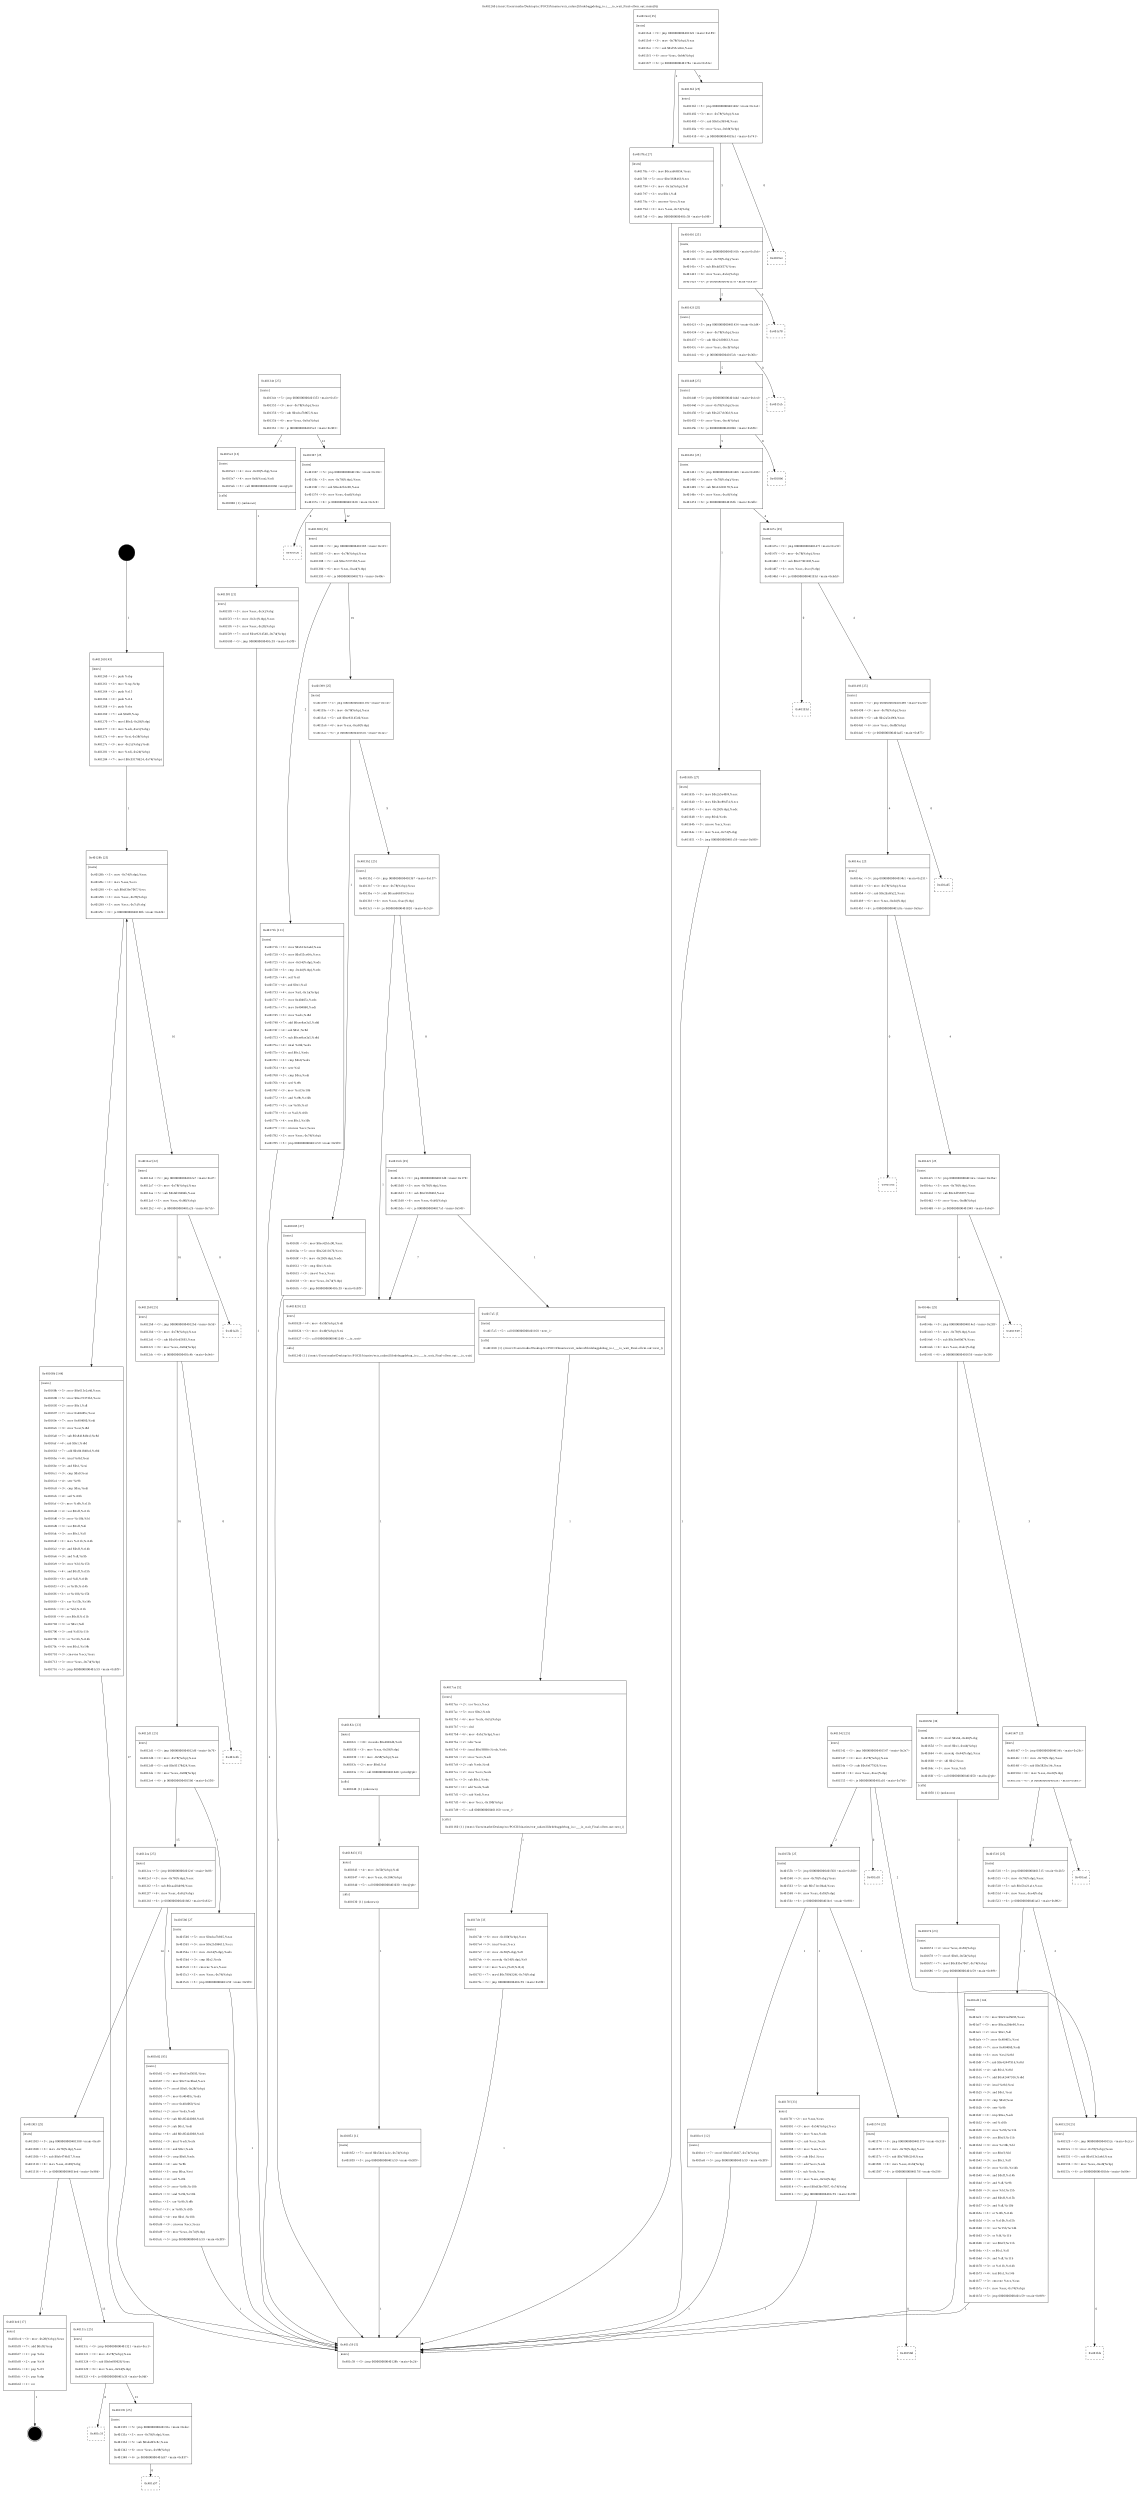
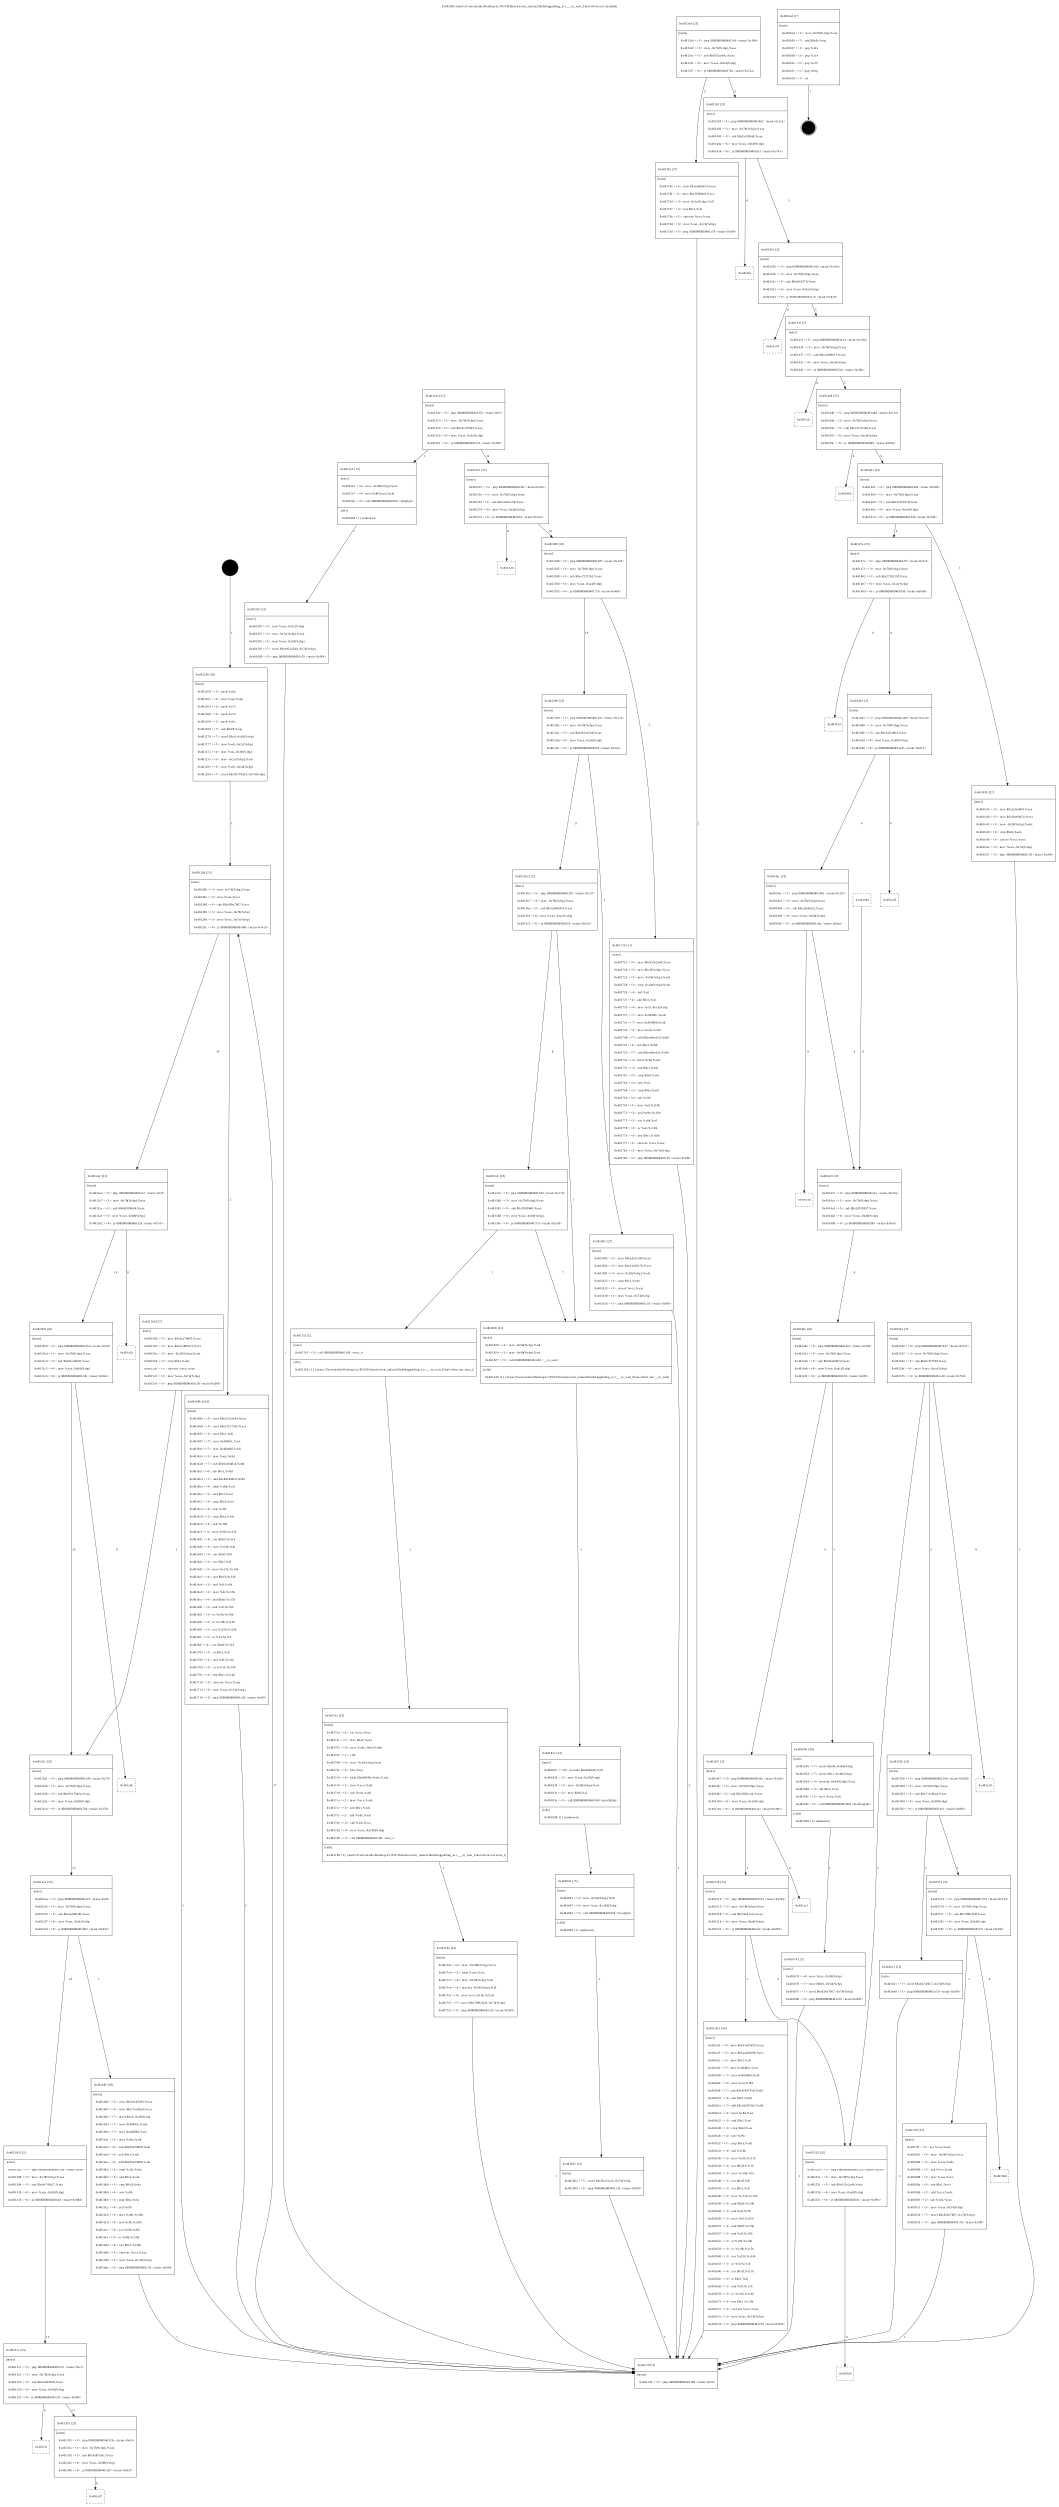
edge "0x4014c5 [25]" -> "0x401949": reversed
edge "0x4012d1 [25]" -> "0x4015b0 [27]": reversed
edge "0x40155b [25]" -> "0x4017ff [33]": now "0x401574 [25]" -> "0x4017ff [33]"
edge "0x401303 [25]" -> "0x401bed [17]": removed, label "1"
